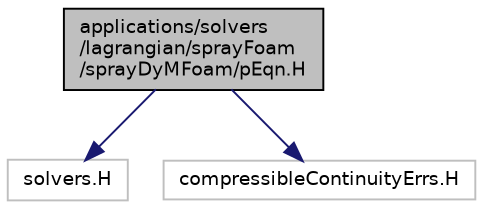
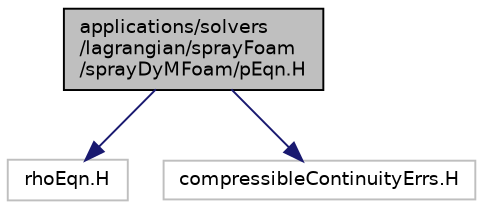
node "solvers.H": label "solvers.H" -> "rhoEqn.H"
